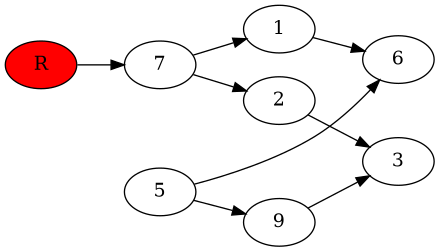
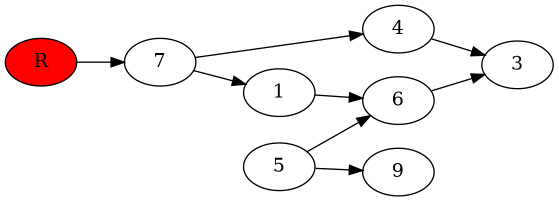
node "2": label "2" -> "4"
edge "9" -> "3": now "6" -> "3"
